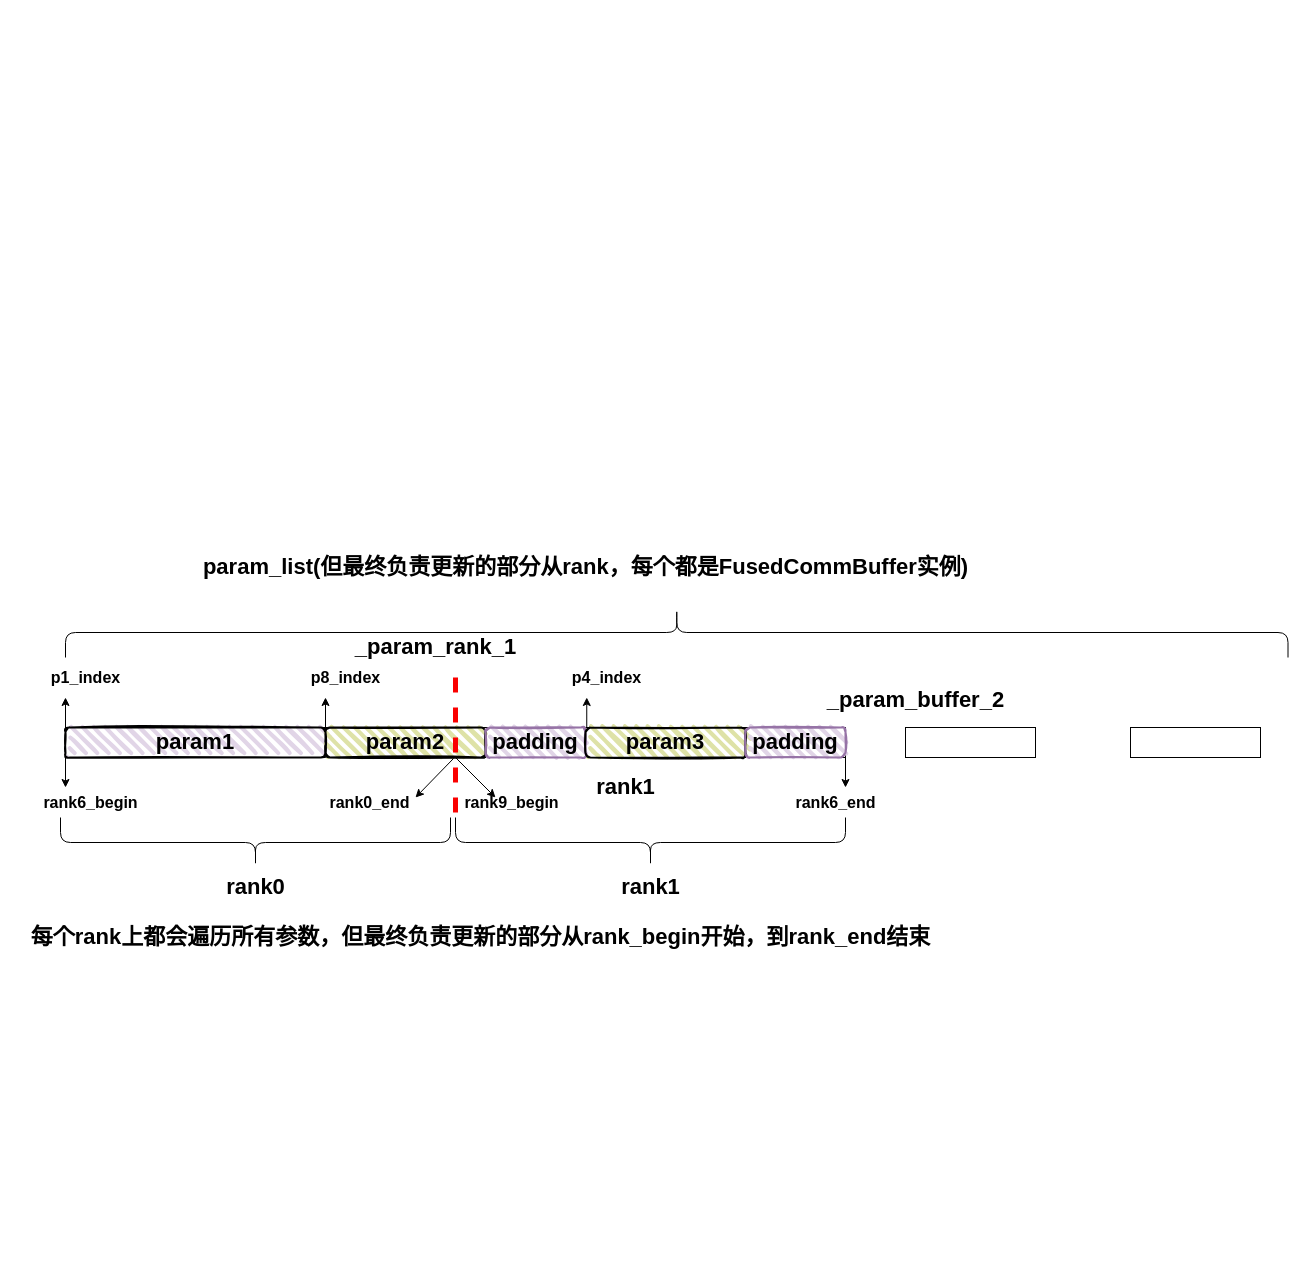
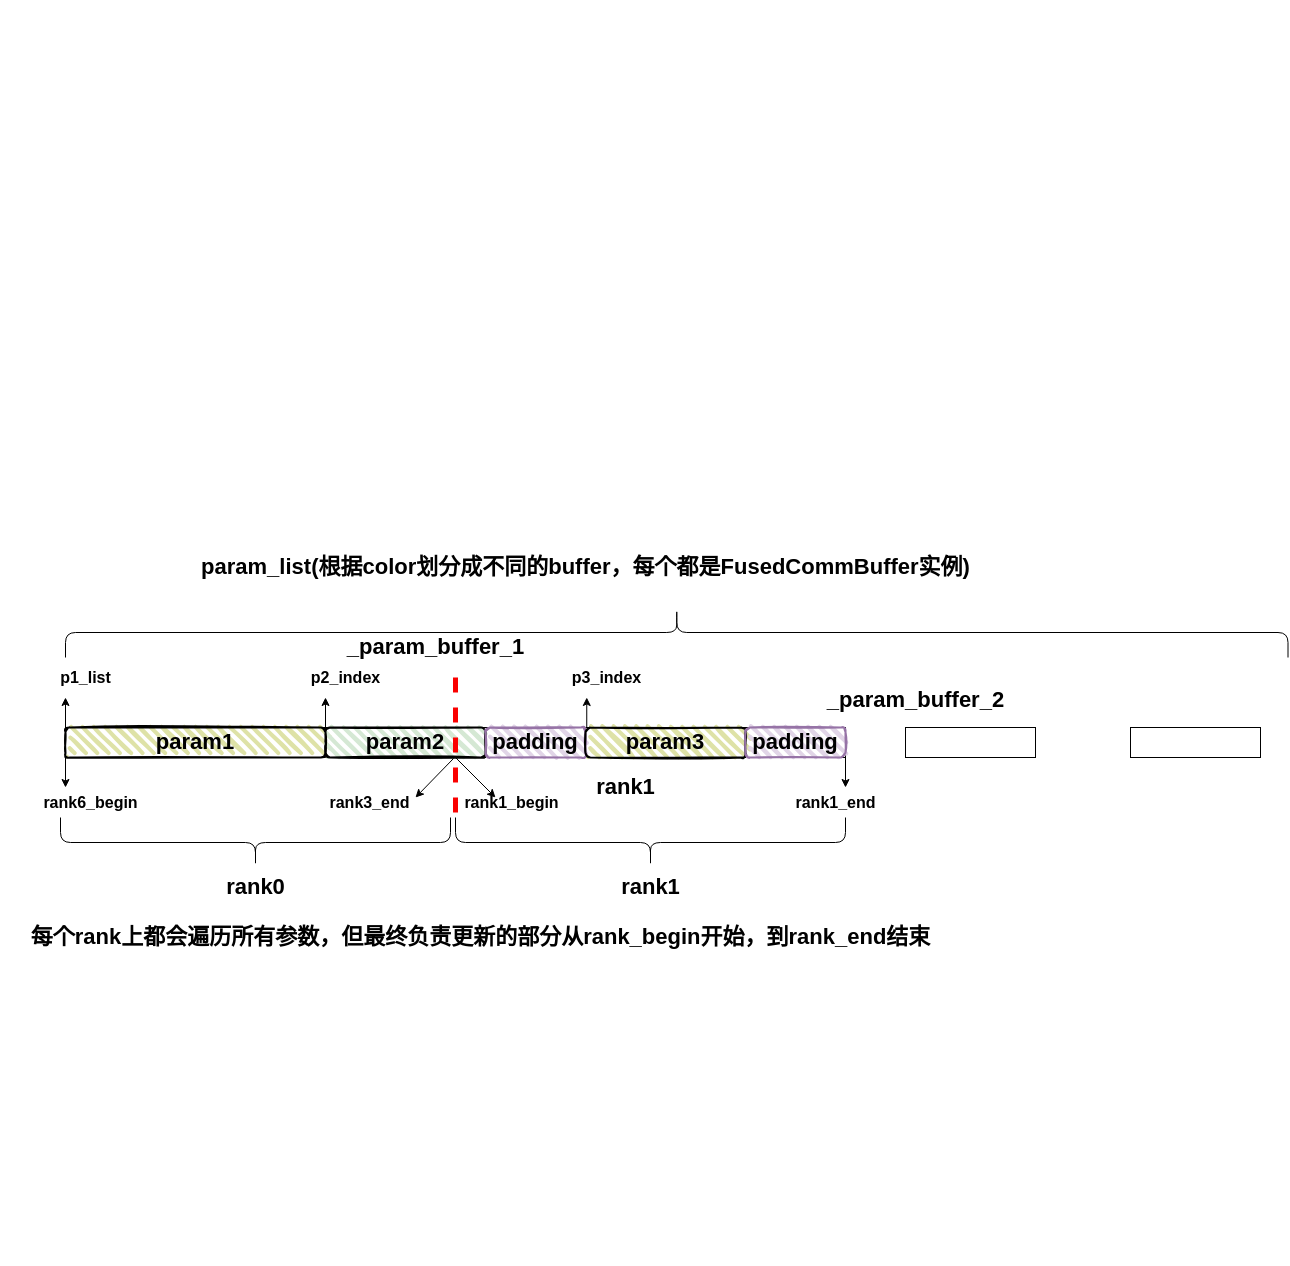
node "param_list(但最终负责更新的部分从rank，每个都是FusedCommBuffer实例)": label "param_list(但最终负责更新的部分从rank，每个都是FusedCommBuffer实例)" -> "param_list(根据color划分成不同的buffer，每个都是FusedCommBuffer实例)"
node "_param_rank_1": label "_param_rank_1" -> "_param_buffer_1"
node "p1_index": label "p1_index" -> "p1_list"
node "p8_index": label "p8_index" -> "p2_index"
node "p4_index": label "p4_index" -> "p3_index"
node "param1": fillcolor #e1d5e7 -> #dee2a7
node "param2": fillcolor #dee2a7 -> #d5e8d4
node "rank0_end": label "rank0_end" -> "rank3_end"
node "rank9_begin": label "rank9_begin" -> "rank1_begin"
node "rank6_end": label "rank6_end" -> "rank1_end"
